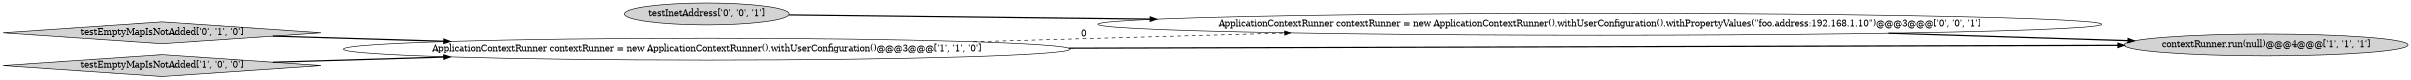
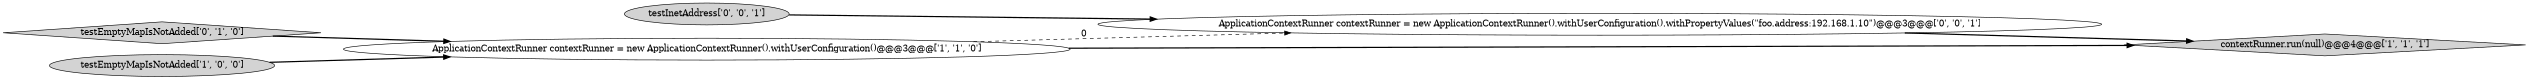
node "contextRunner.run(null)@@@4@@@['1', '1', '1']": shape ellipse -> diamond
node "testEmptyMapIsNotAdded['1', '0', '0']": shape diamond -> ellipse
